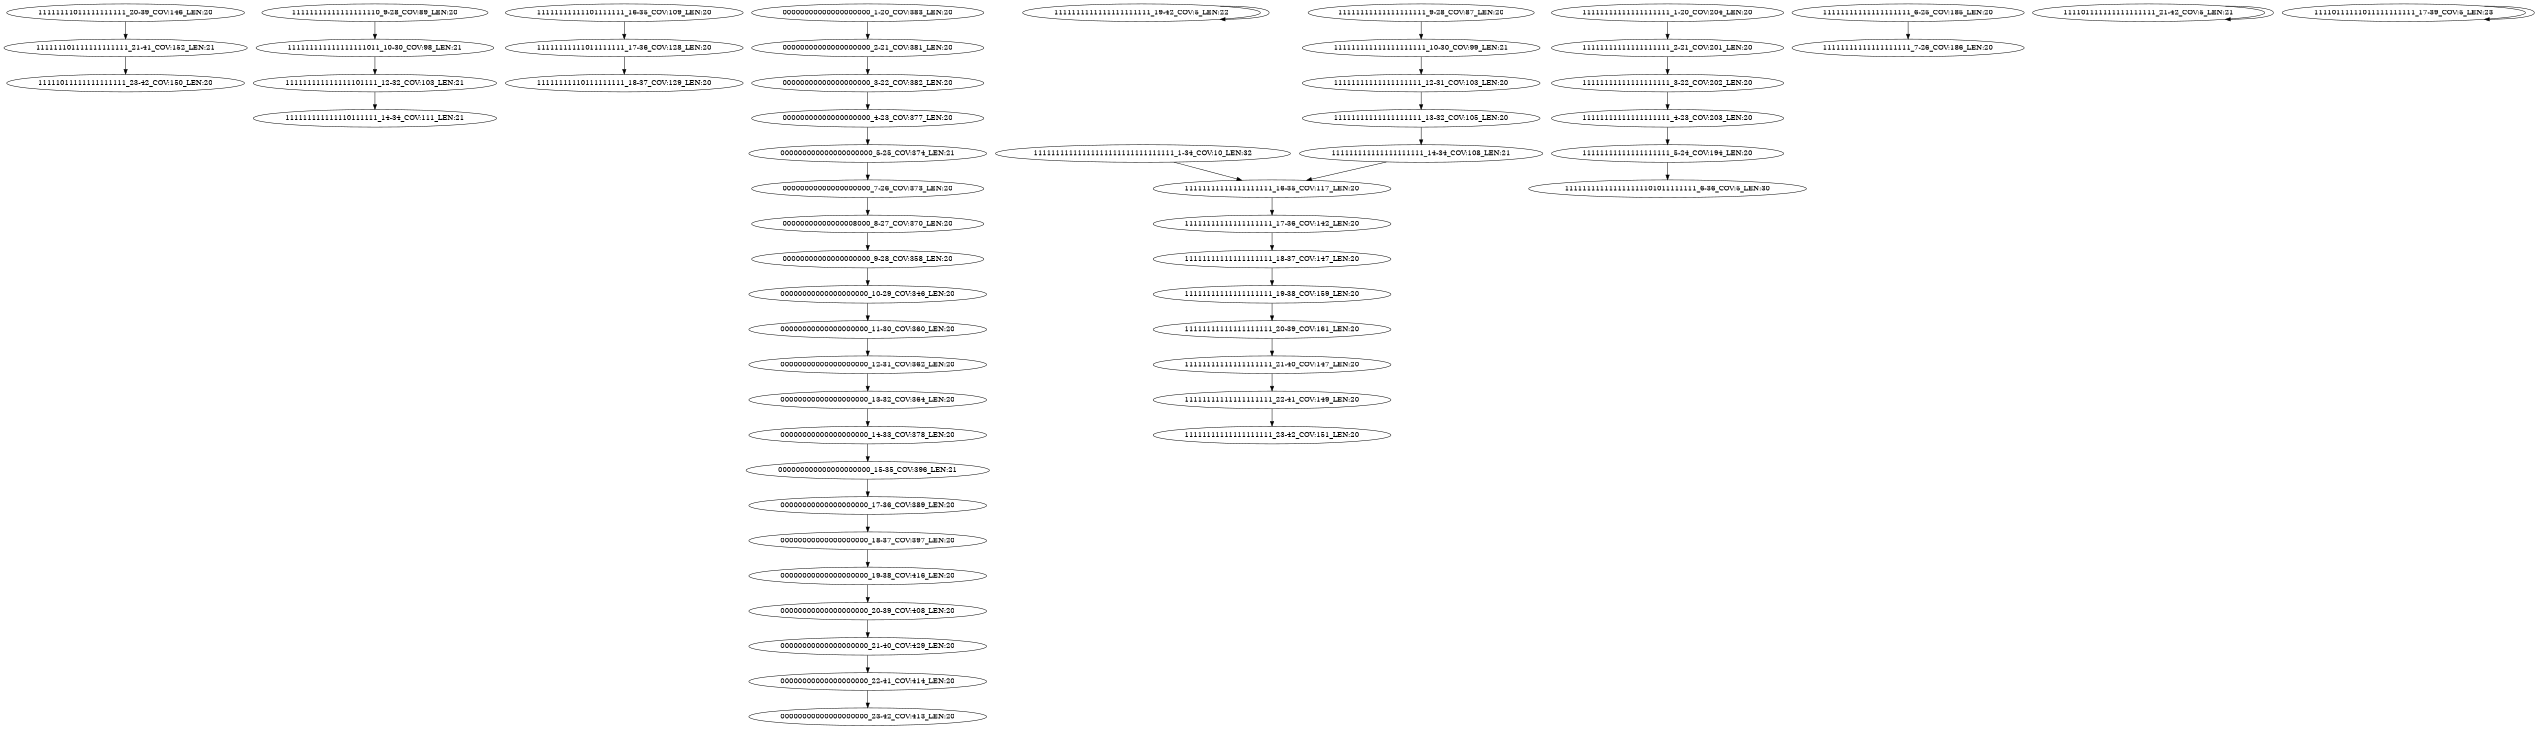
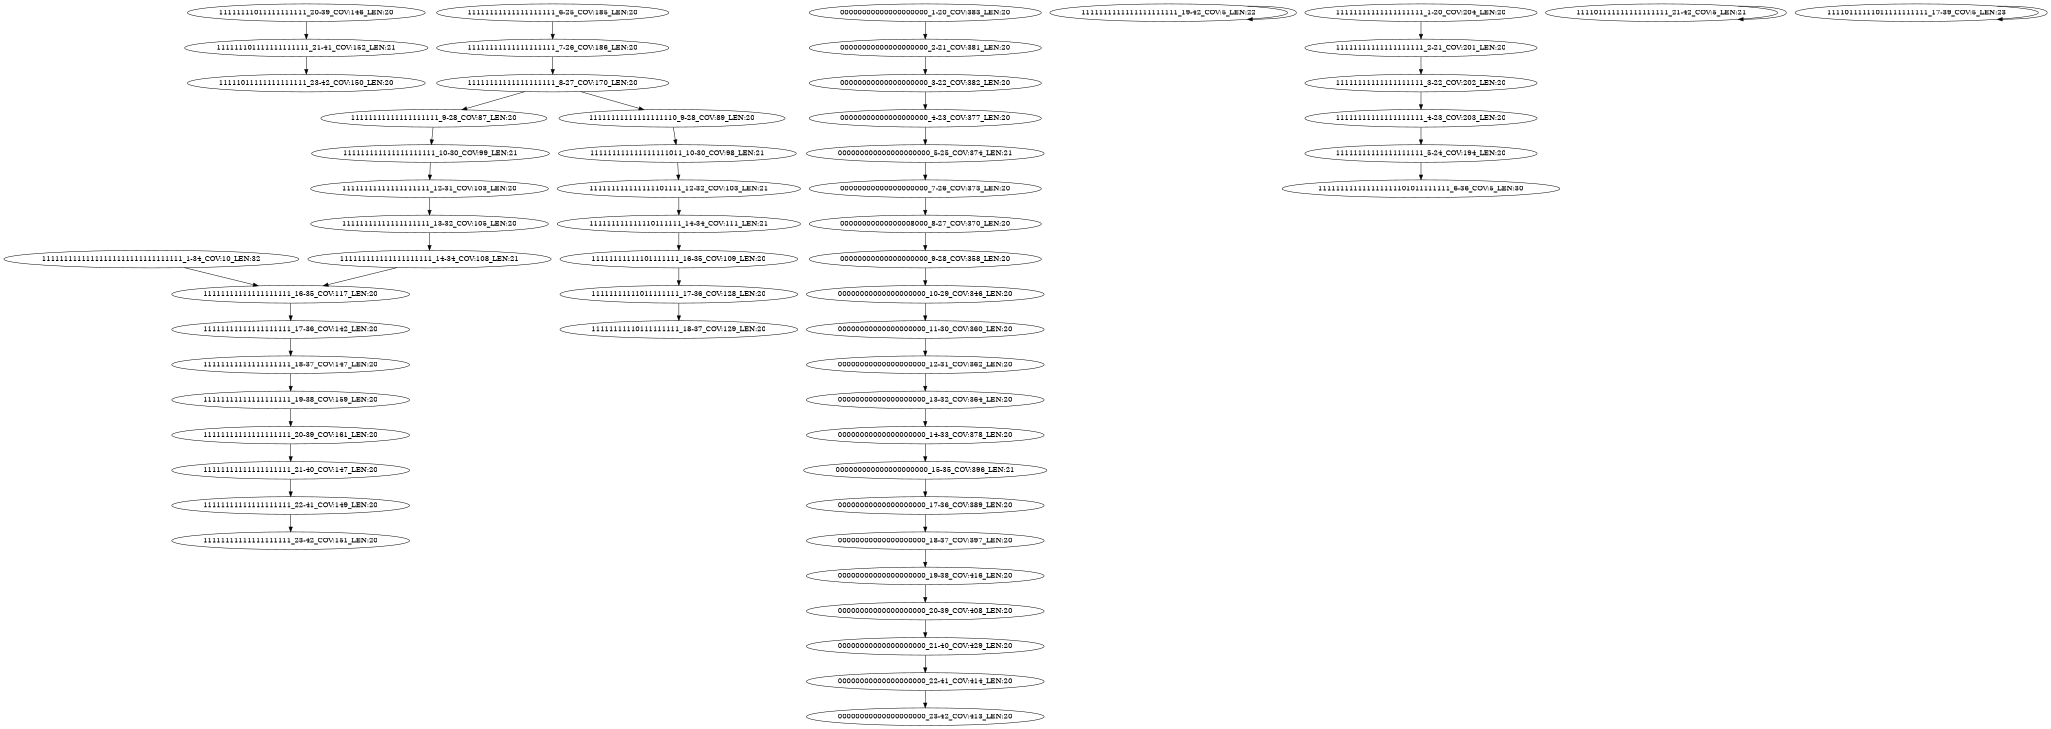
node "11111111111111111111_8-27_COV:170_LEN:20": added
edge "111111111111110111111_14-34_COV:111_LEN:21" -> "11111111111101111111_16-35_COV:109_LEN:20": added
